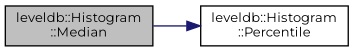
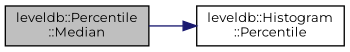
node "leveldb::Histogram ::Median": label "leveldb::Histogram ::Median" -> "leveldb::Percentile ::Median"
